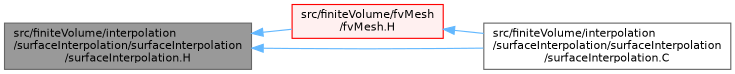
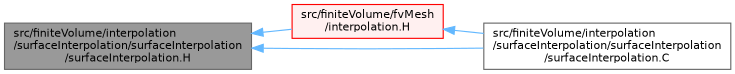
node "src/finiteVolume/fvMesh /fvMesh.H": label "src/finiteVolume/fvMesh /fvMesh.H" -> "src/finiteVolume/fvMesh /interpolation.H"
